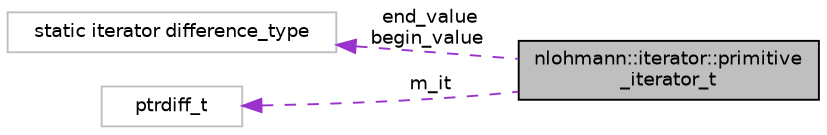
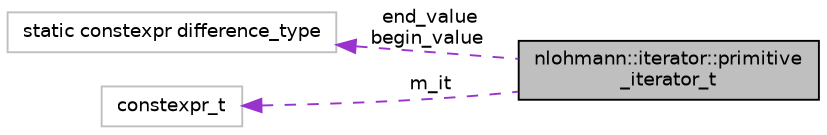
node "static iterator difference_type": label "static iterator difference_type" -> "static constexpr difference_type"
node "ptrdiff_t": label "ptrdiff_t" -> "constexpr_t"
